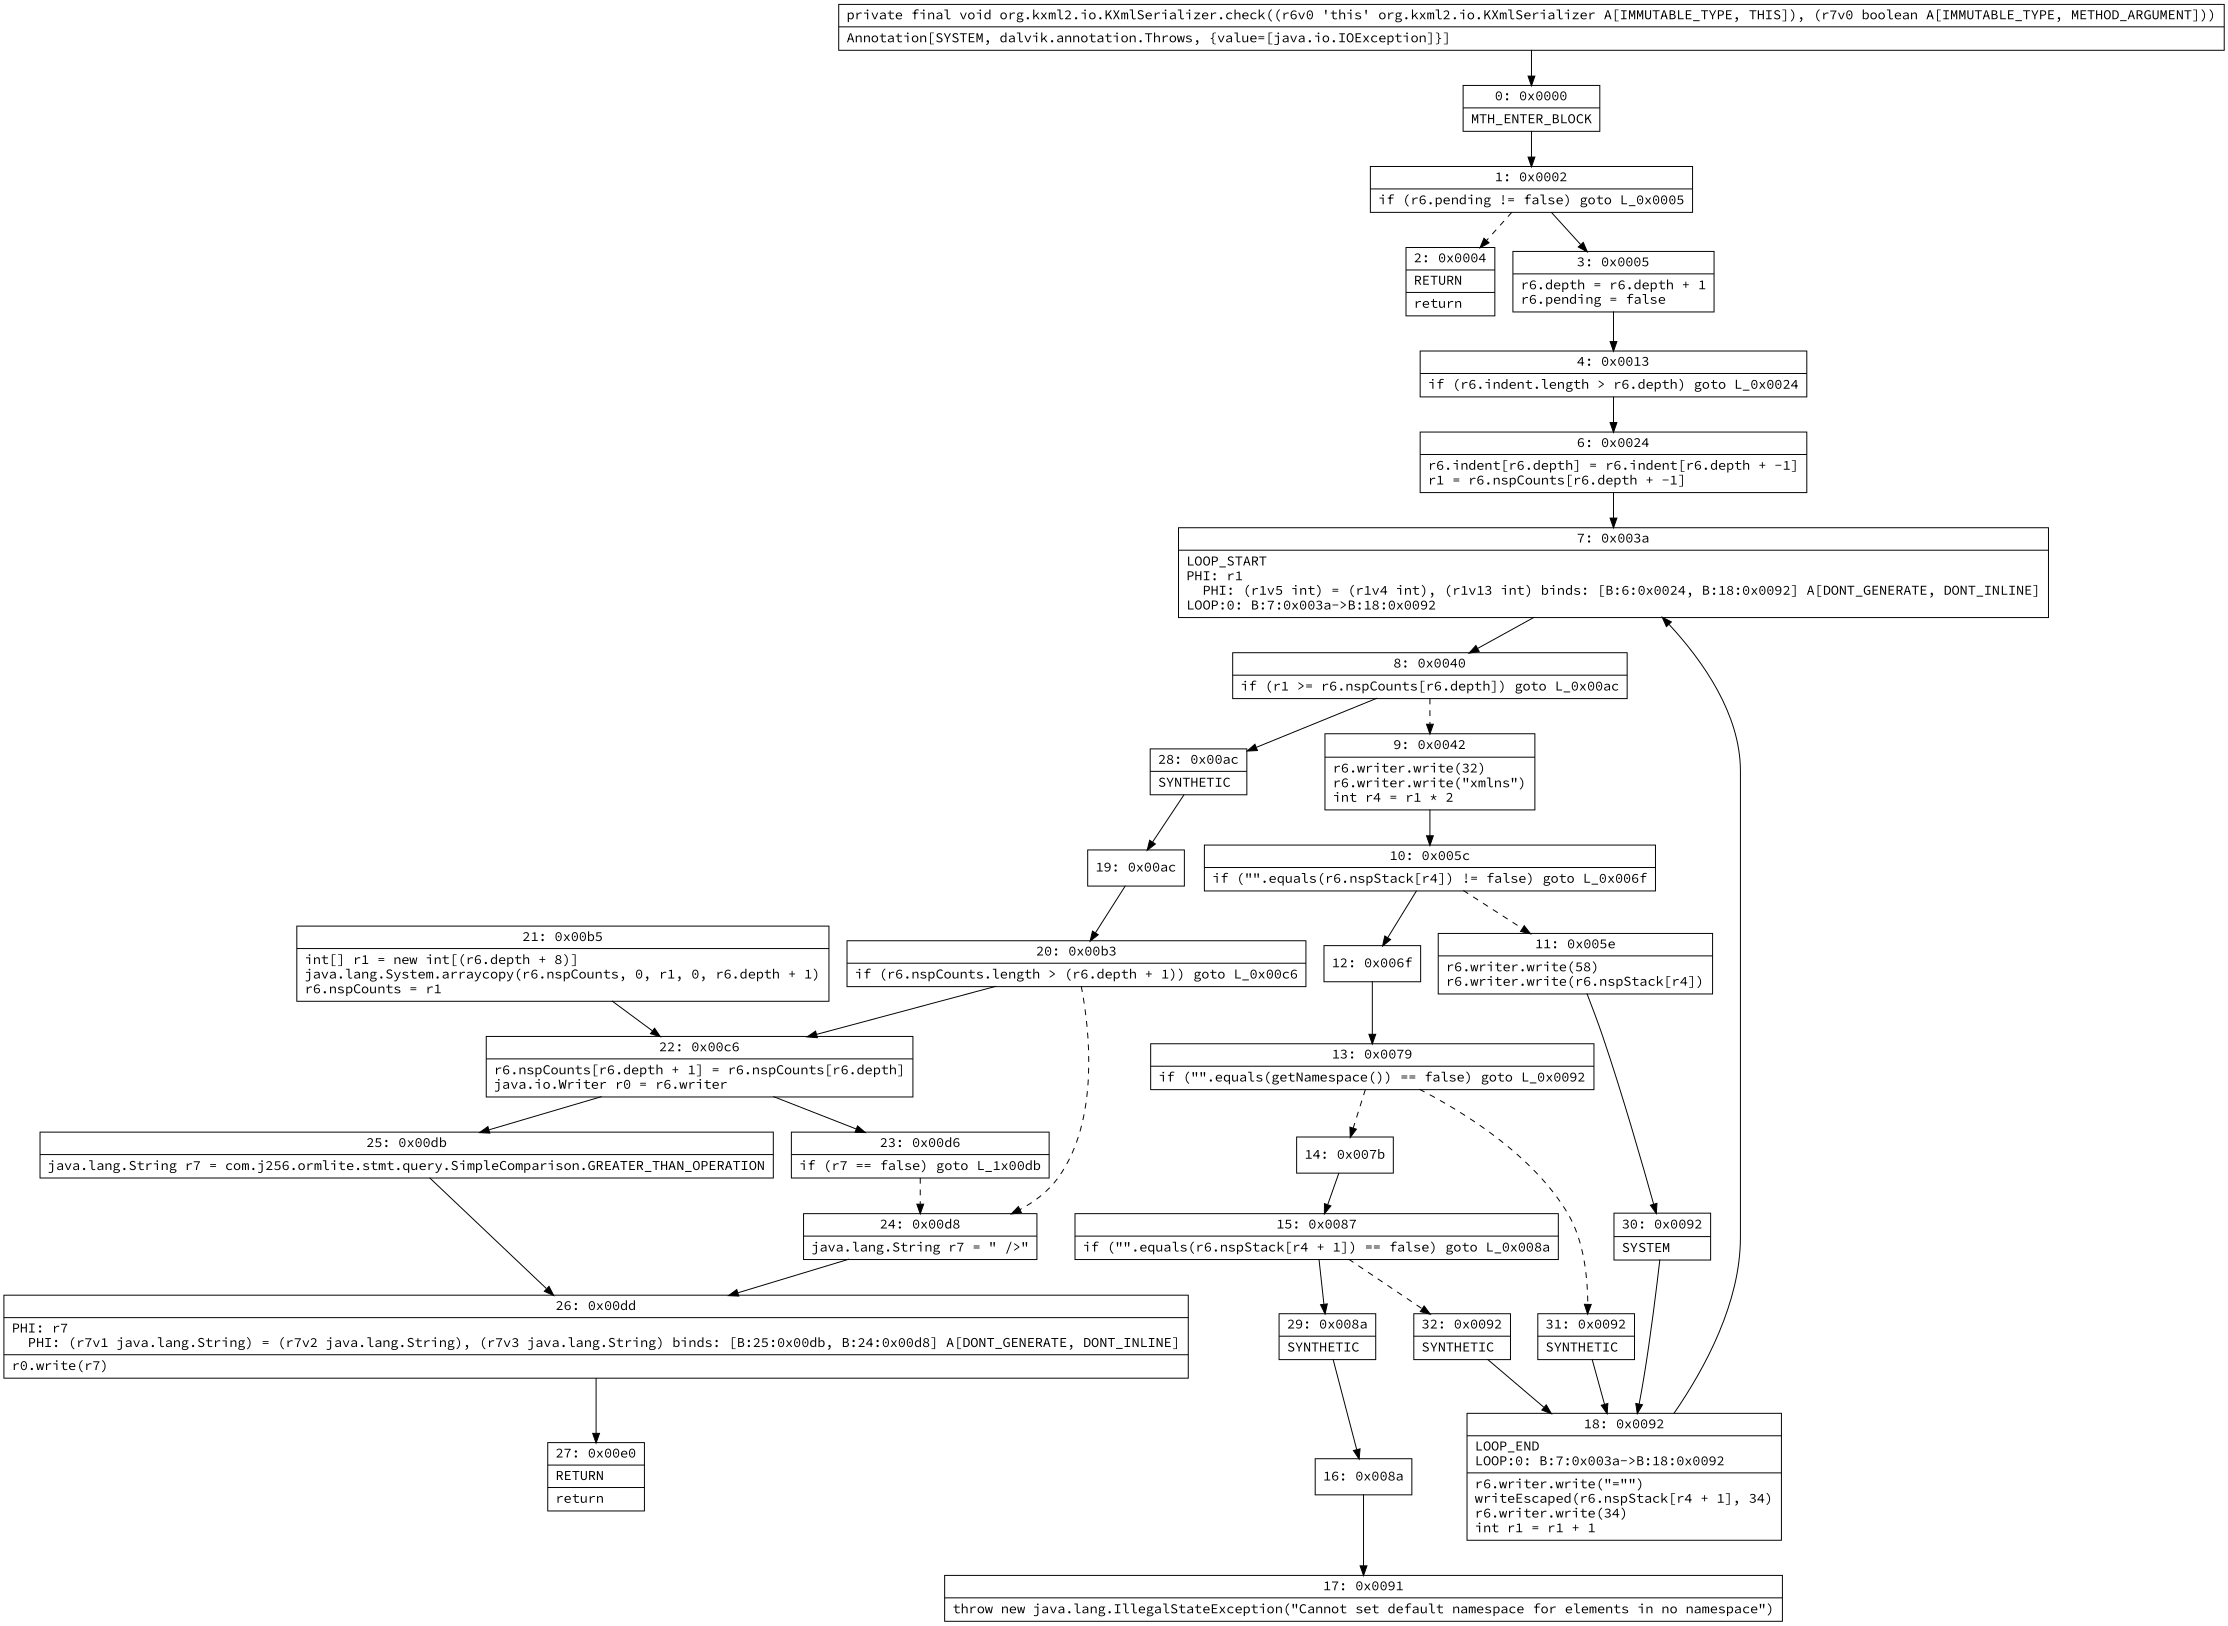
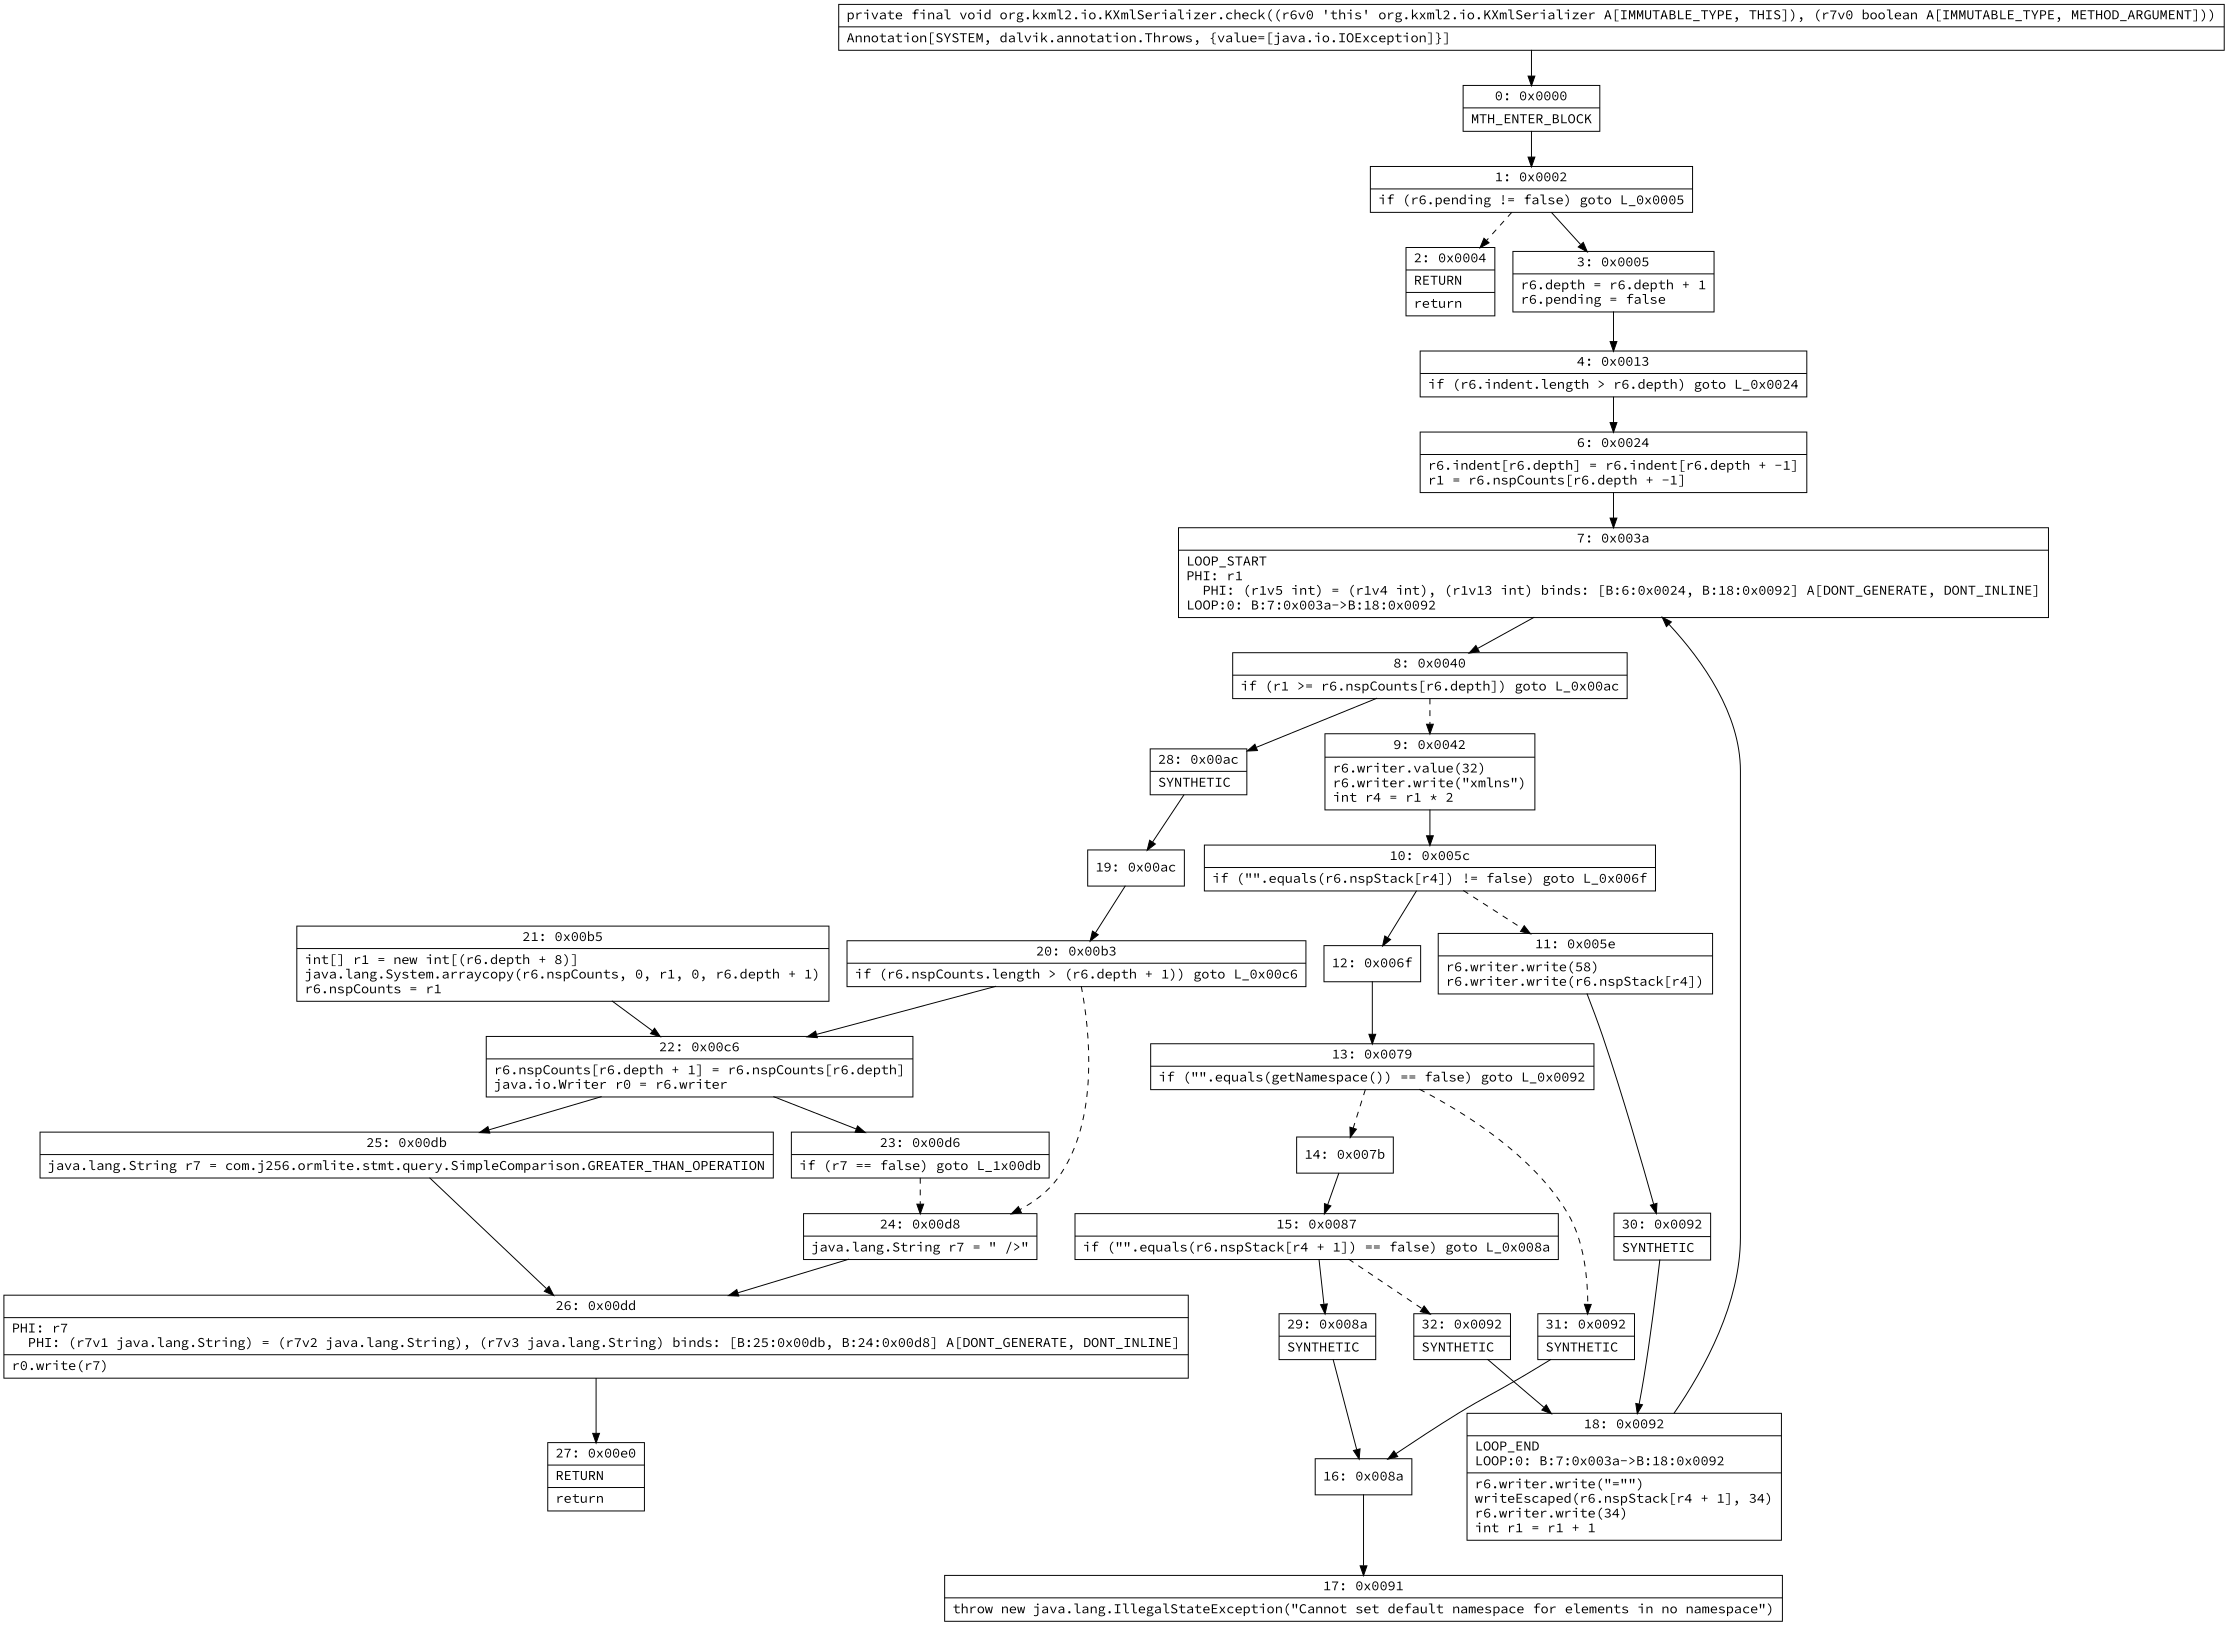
node "9: 0x0042": text "r6.writer.write(32)" -> "r6.writer.value(32)"
node "30: 0x0092": text "SYSTEM" -> "SYNTHETIC"
edge "31: 0x0092" -> "18: 0x0092": now "31: 0x0092" -> "16: 0x008a"
